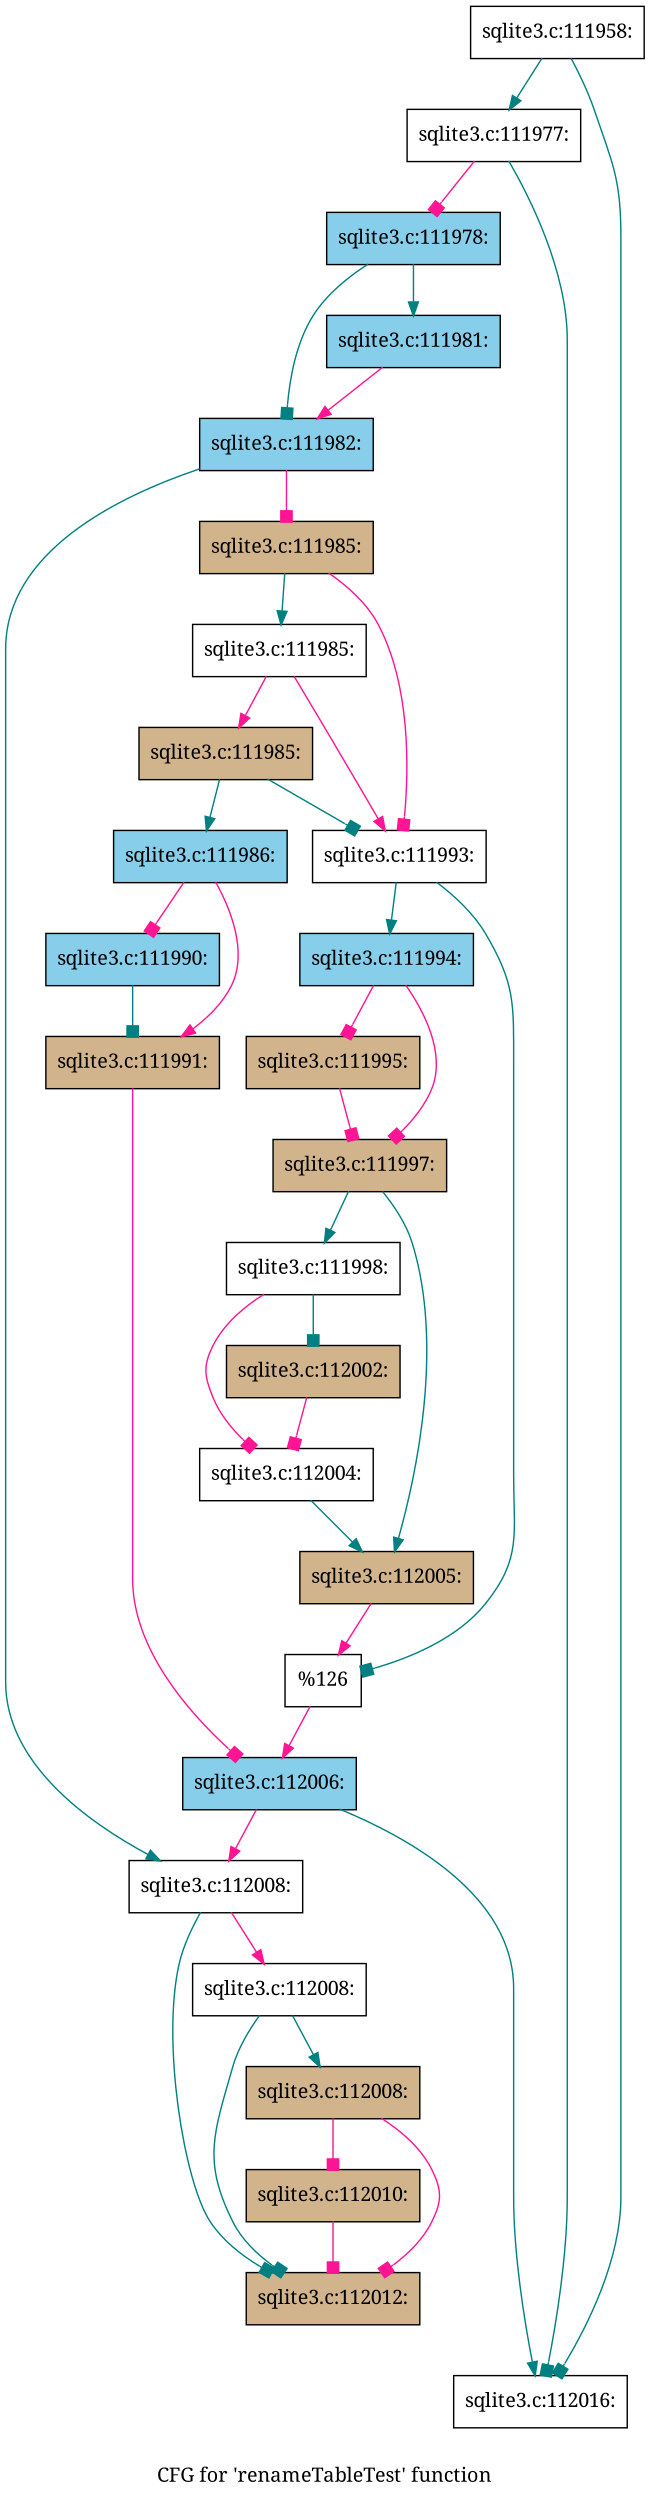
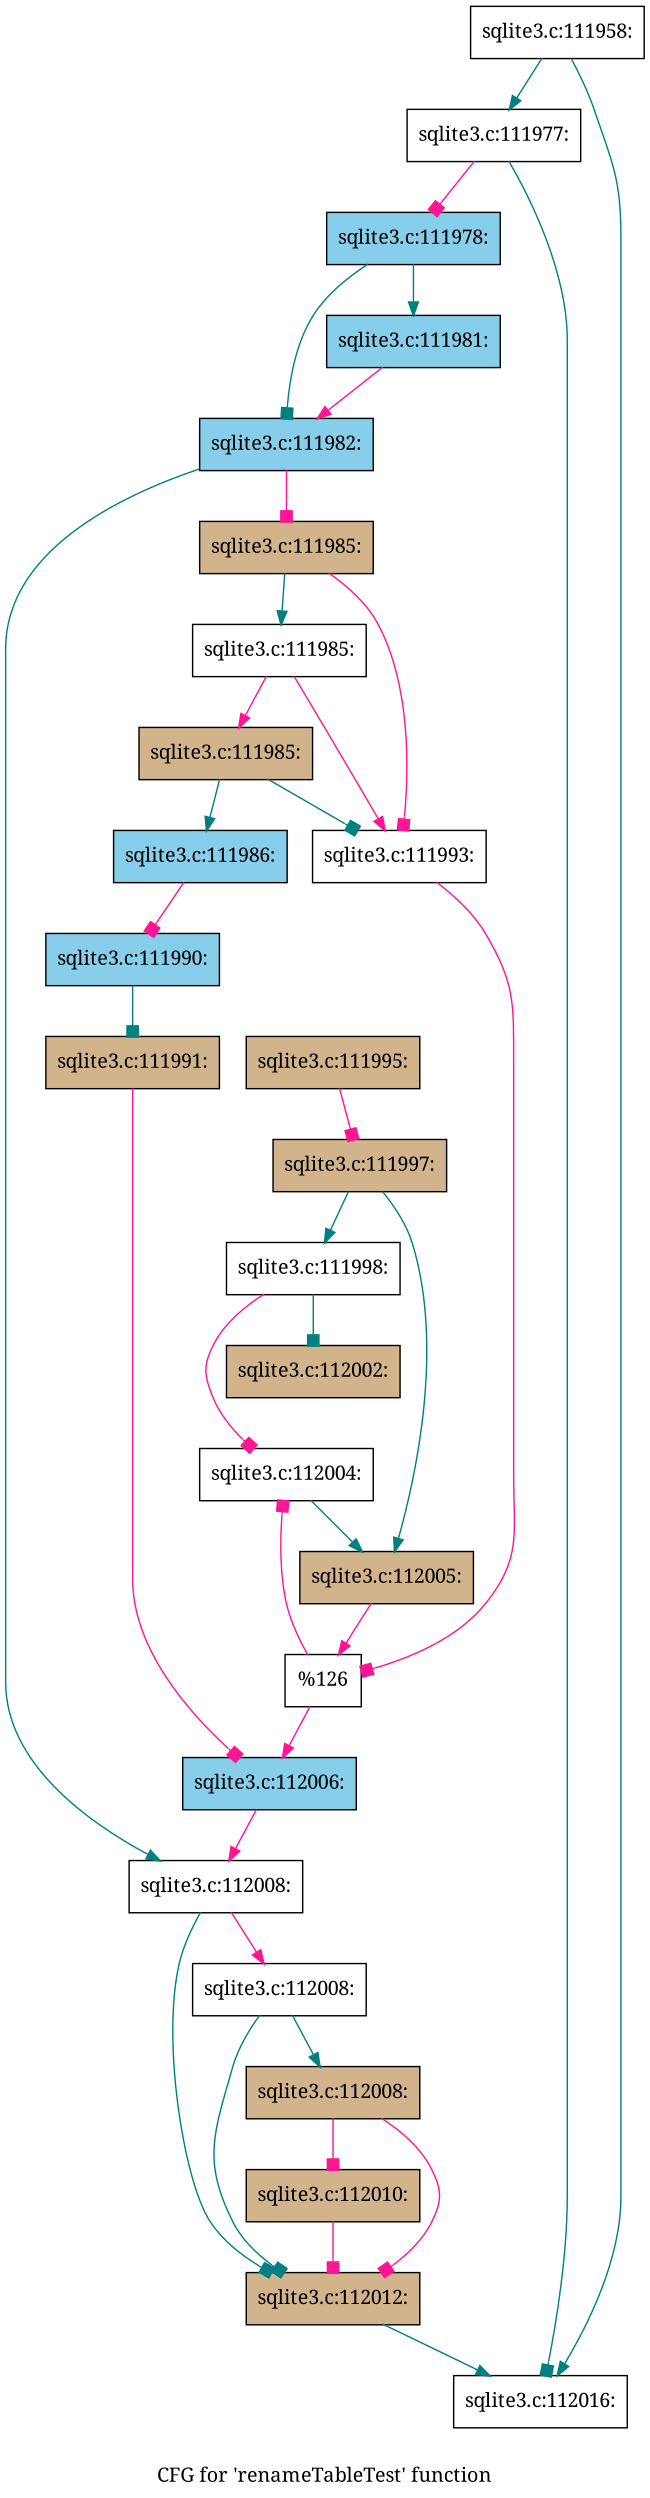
node "sqlite3.c:111994:": removed
edge "sqlite3.c:111986:" -> "sqlite3.c:111991:": removed
edge "sqlite3.c:111958:" -> "sqlite3.c:112016:": arrowhead box -> normal
edge "sqlite3.c:111993:" -> "%126": color teal -> deeppink
edge "sqlite3.c:112002:" -> "sqlite3.c:112004:": now "%126" -> "sqlite3.c:112004:"
edge "sqlite3.c:112006:" -> "sqlite3.c:112016:": now "sqlite3.c:112012:" -> "sqlite3.c:112016:"
